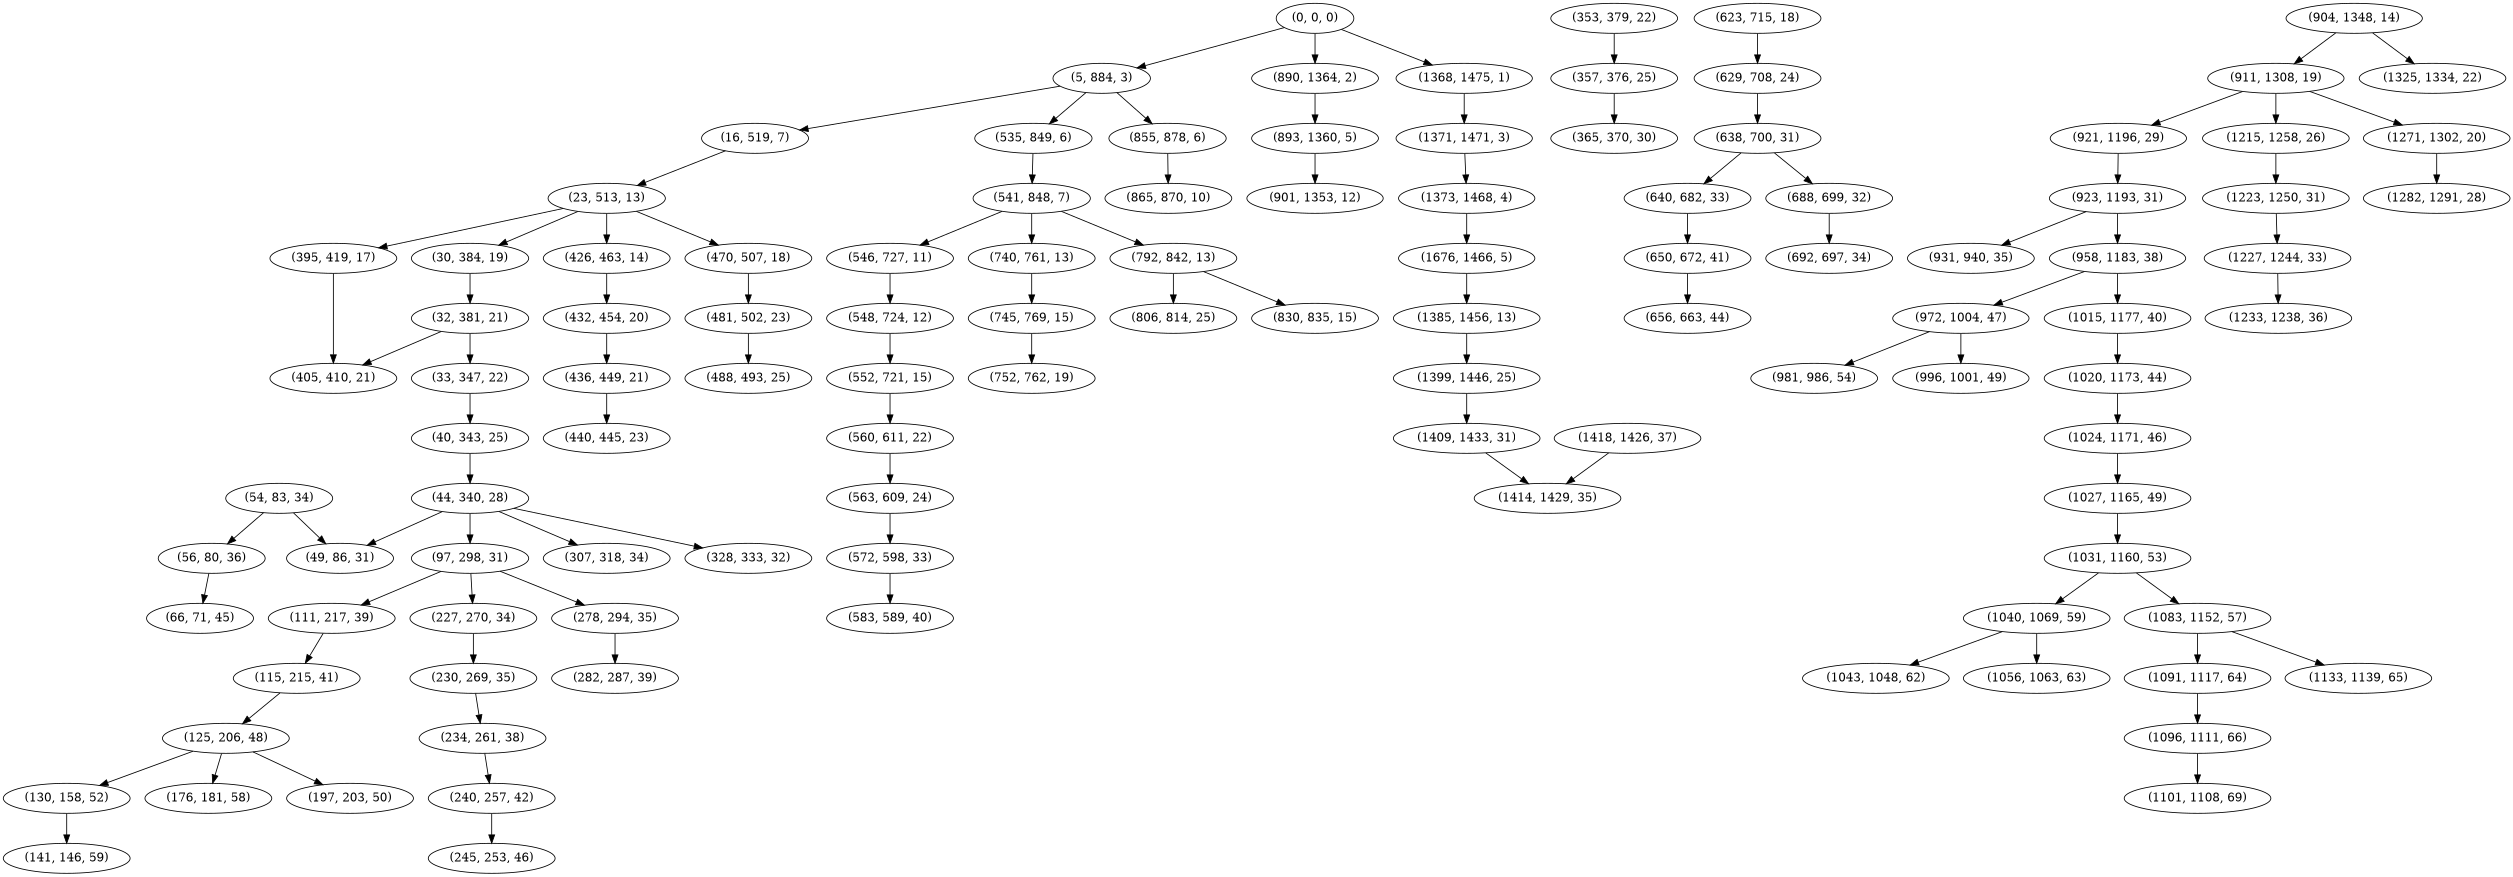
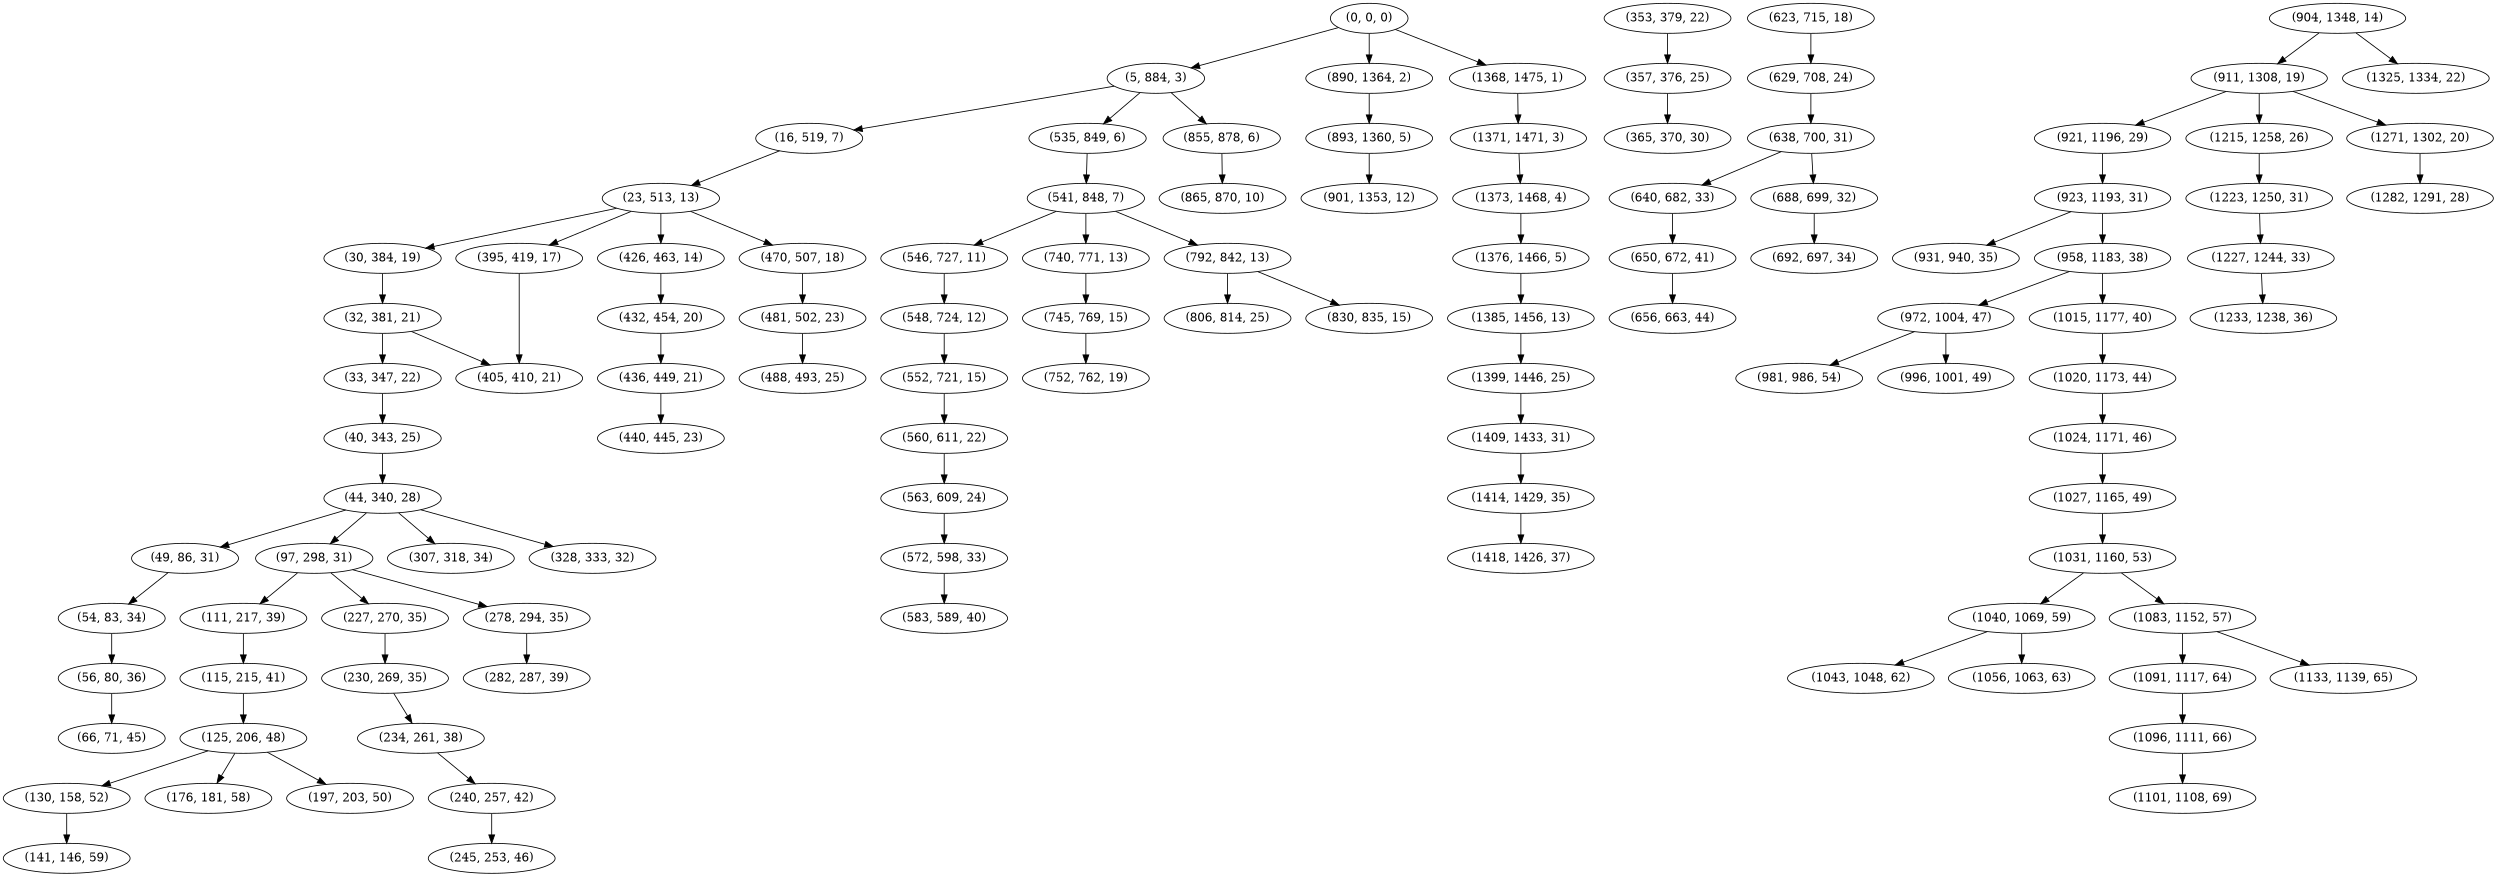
node "(740, 761, 13)": label "(740, 761, 13)" -> "(740, 771, 13)"
node "(1676, 1466, 5)": label "(1676, 1466, 5)" -> "(1376, 1466, 5)"
edge "(1418, 1426, 37)" -> "(1414, 1429, 35)": reversed
edge "(54, 83, 34)" -> "(49, 86, 31)": reversed
node "(227, 270, 34)": label "(227, 270, 34)" -> "(227, 270, 35)"
